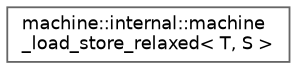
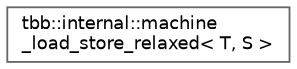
node "machine::internal::machine _load_store_relaxed< T, S >": label "machine::internal::machine _load_store_relaxed< T, S >" -> "tbb::internal::machine _load_store_relaxed< T, S >"
